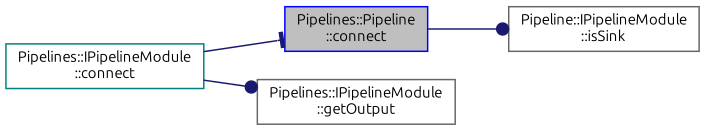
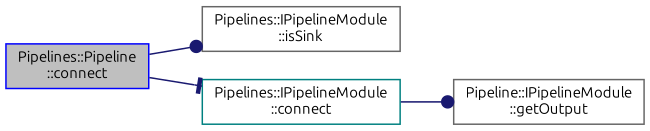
node "Pipeline::IPipelineModule ::isSink": label "Pipeline::IPipelineModule ::isSink" -> "Pipelines::IPipelineModule ::isSink"
edge "Pipelines::IPipelineModule ::connect" -> "Pipelines::Pipeline ::connect": reversed
node "Pipelines::IPipelineModule ::getOutput": label "Pipelines::IPipelineModule ::getOutput" -> "Pipeline::IPipelineModule ::getOutput"
